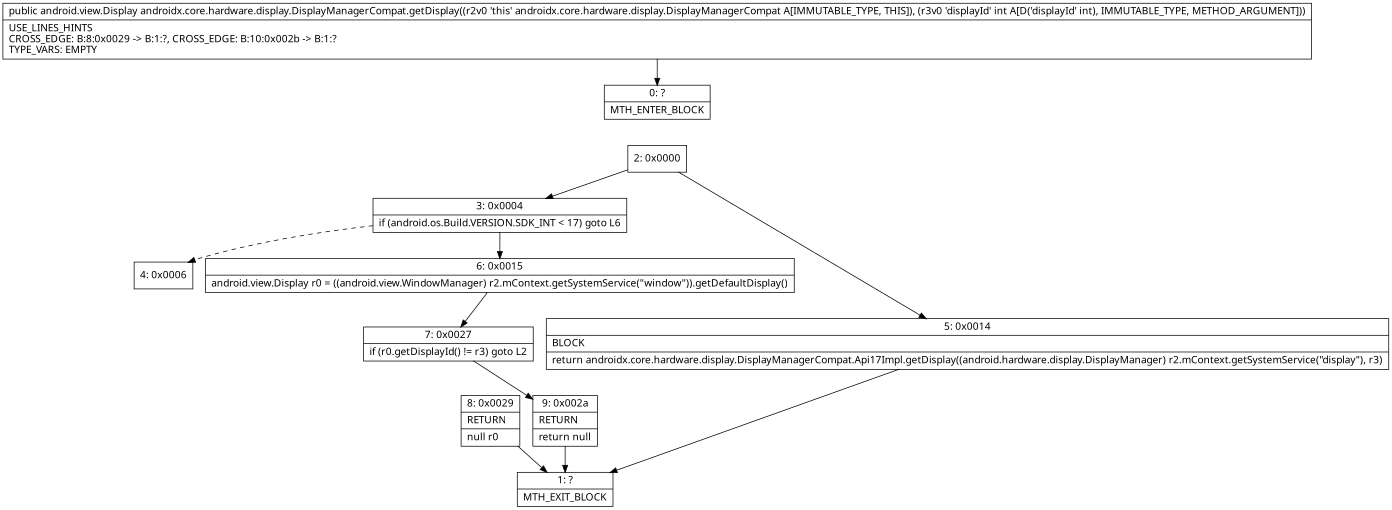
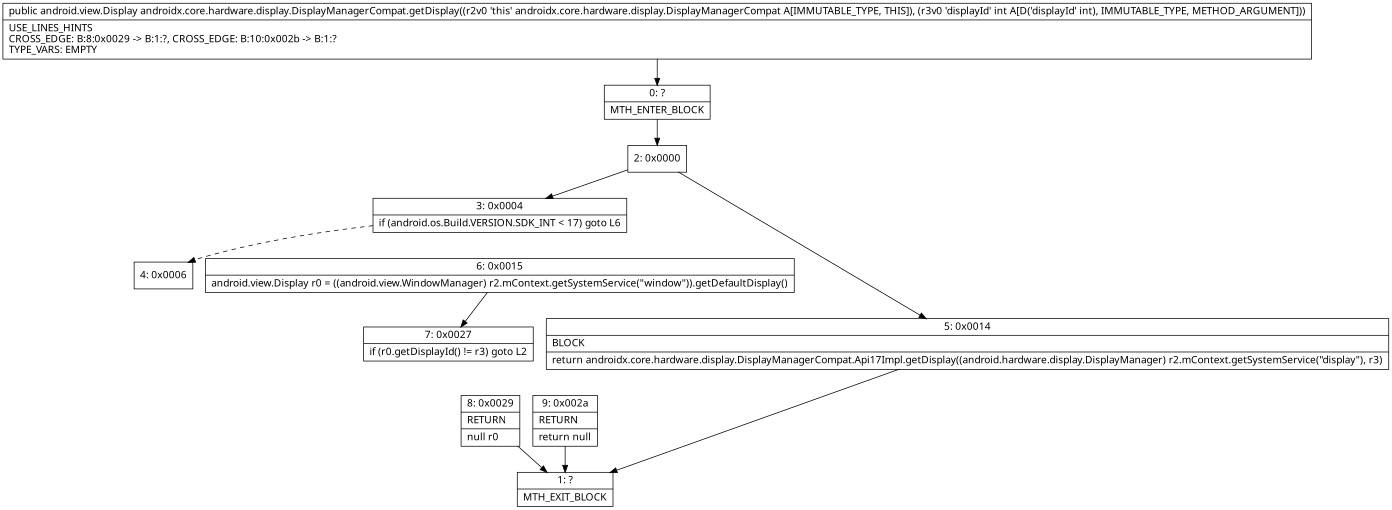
edge "0: ?" -> "2: 0x0000": added
edge "3: 0x0004" -> "6: 0x0015": removed
edge "7: 0x0027" -> "9: 0x002a": removed
